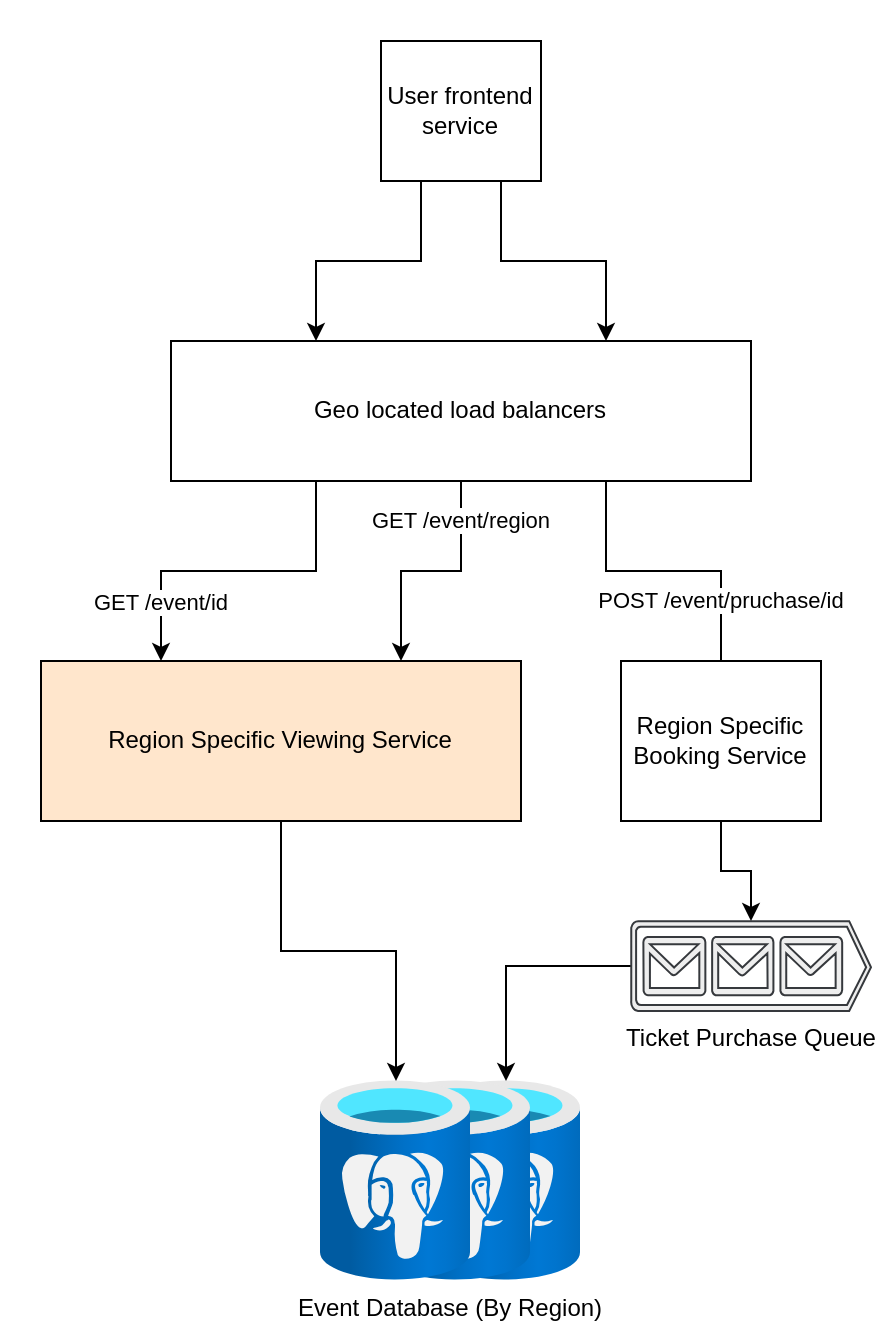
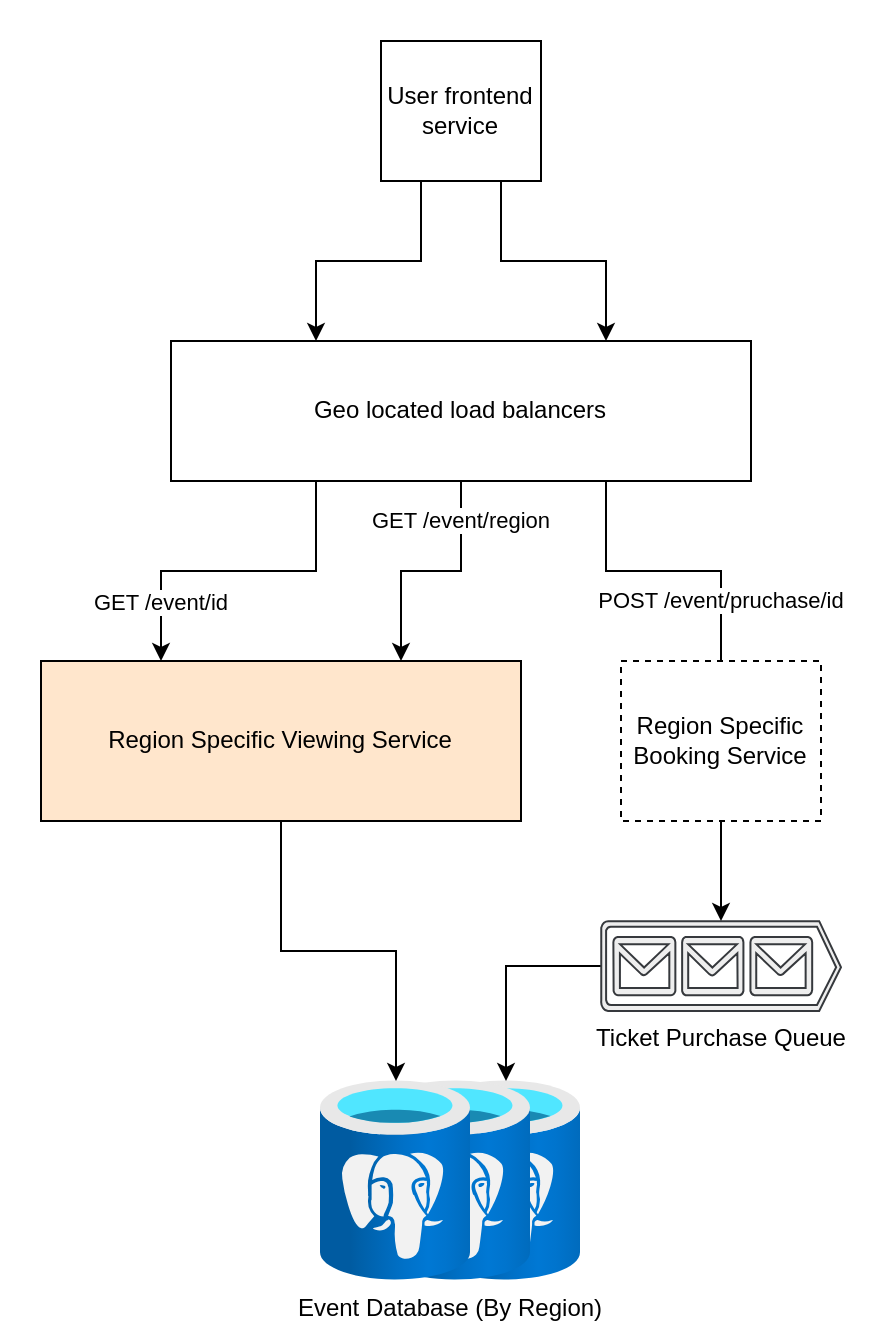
node "Region Specific Booking Service": style solid -> dashed
node "Ticket Purchase Queue": moved (751, 966) -> (721, 966)
